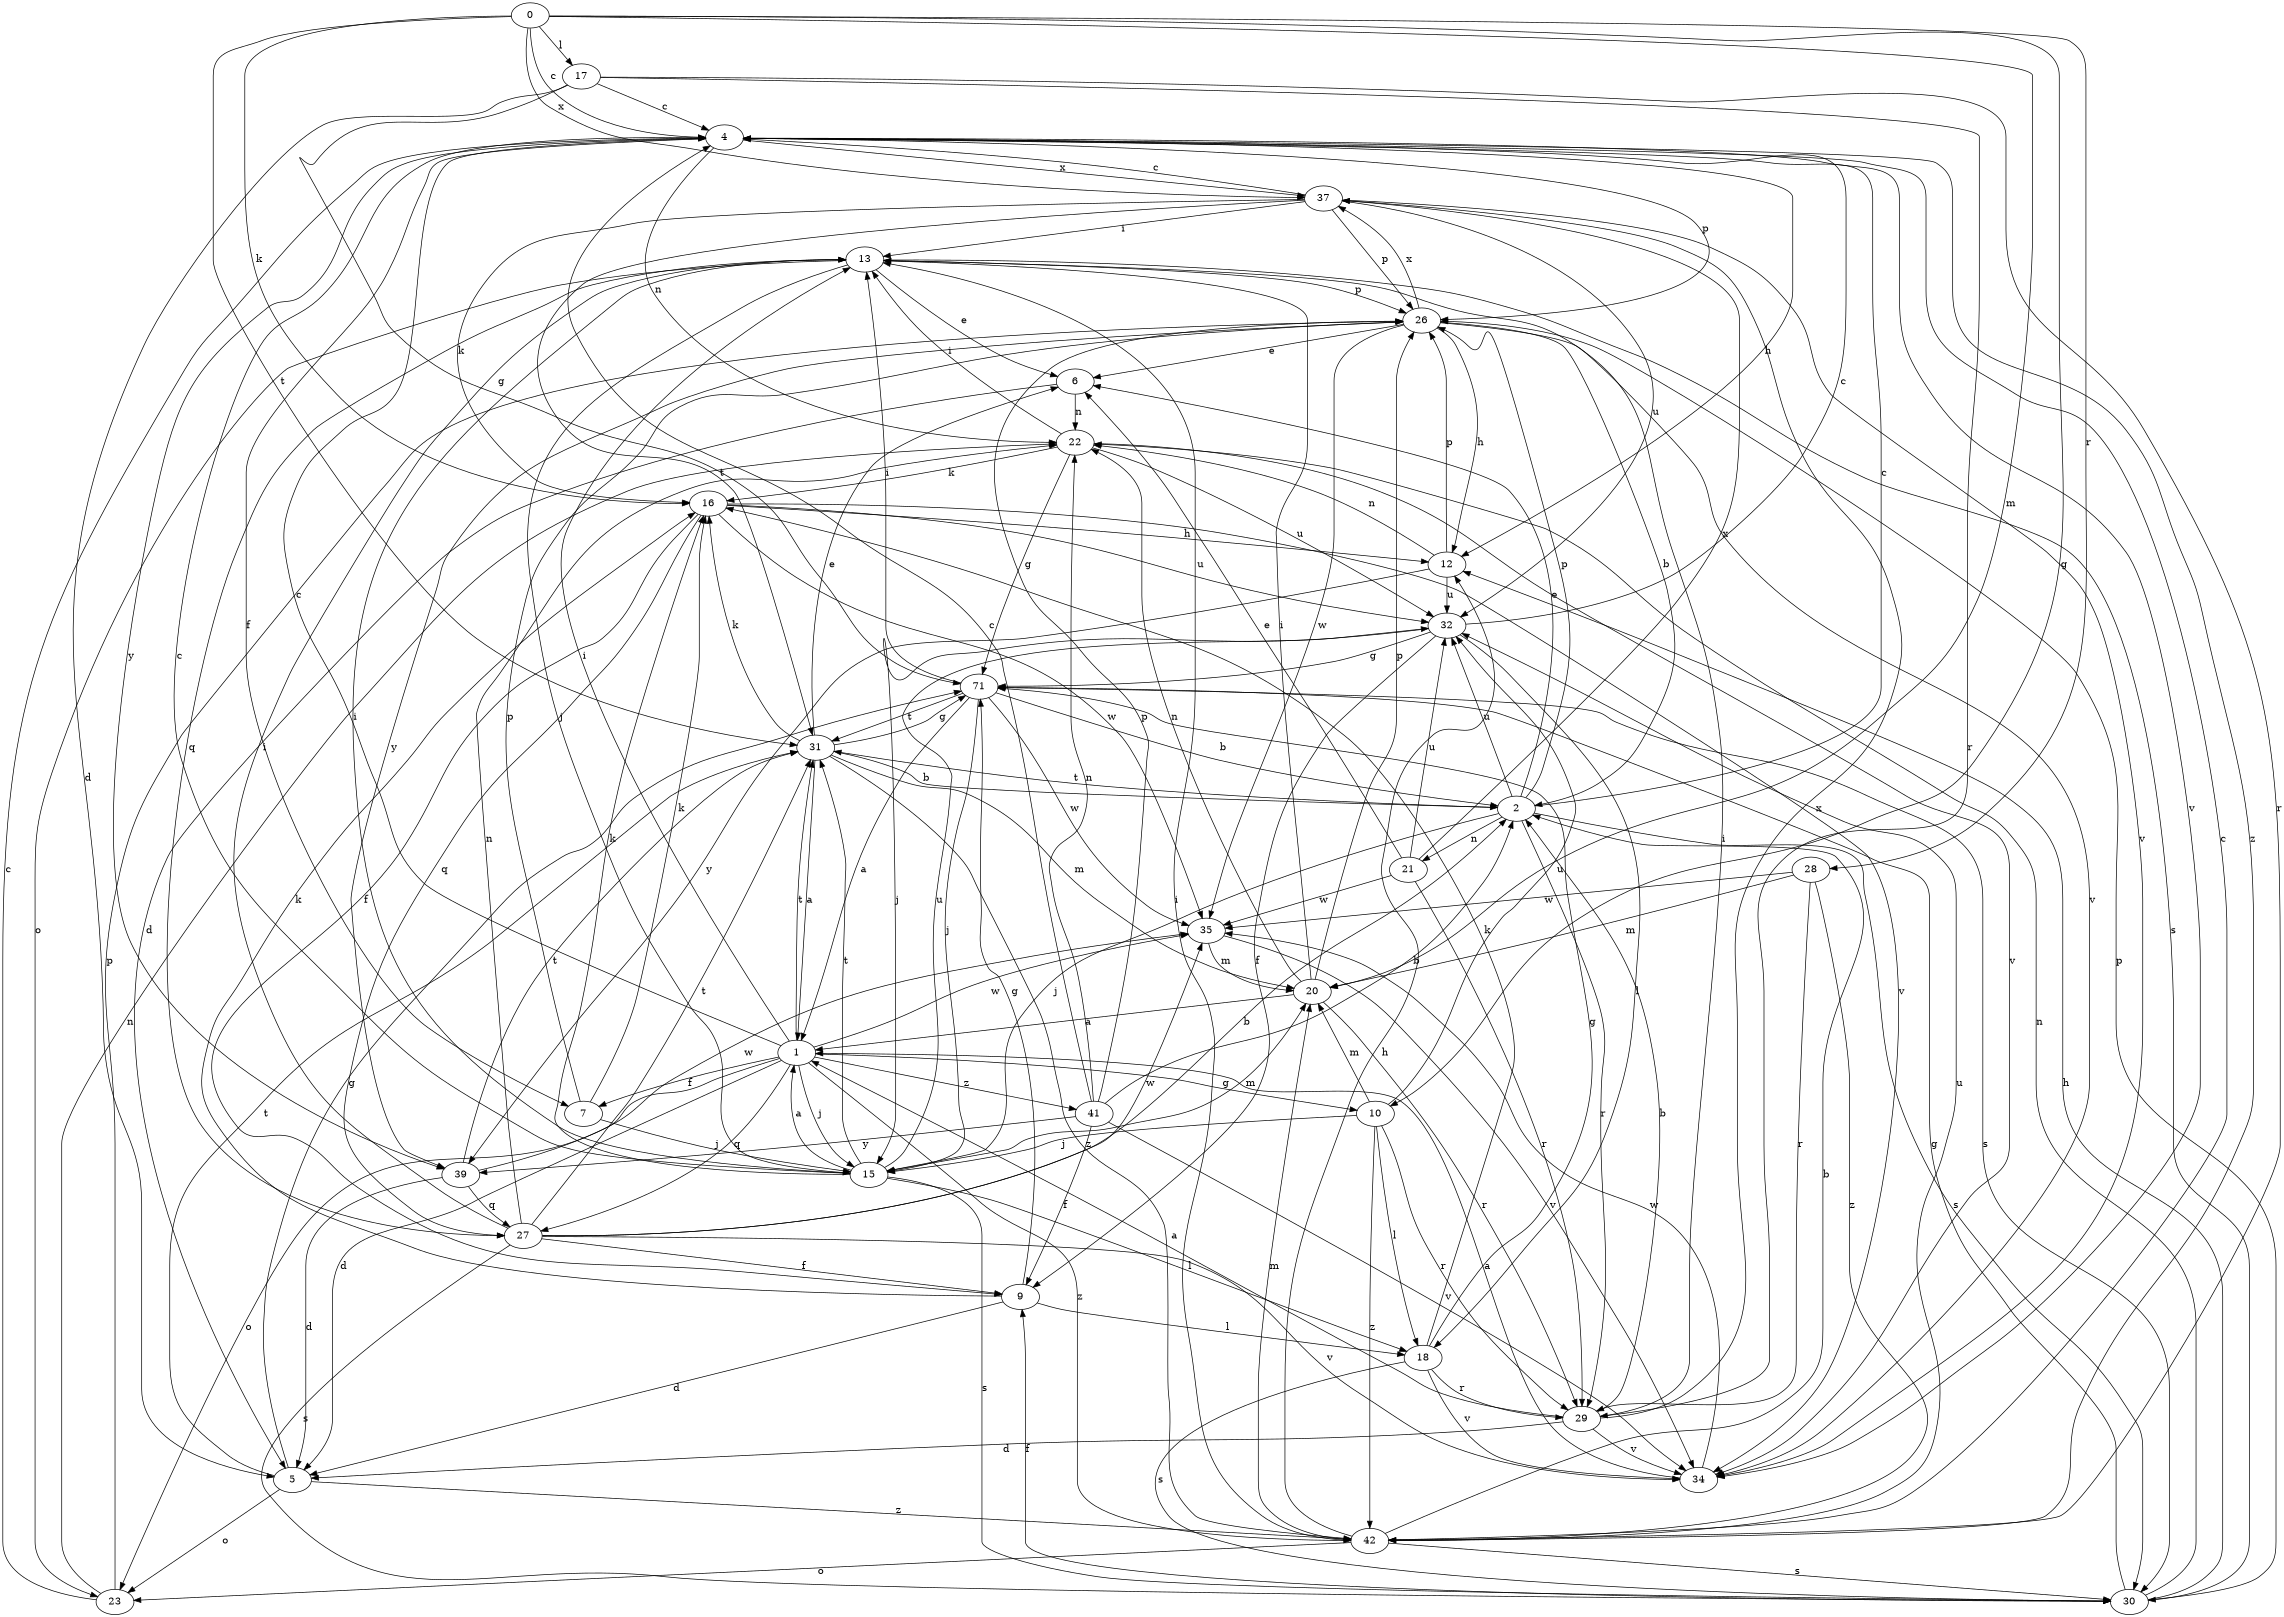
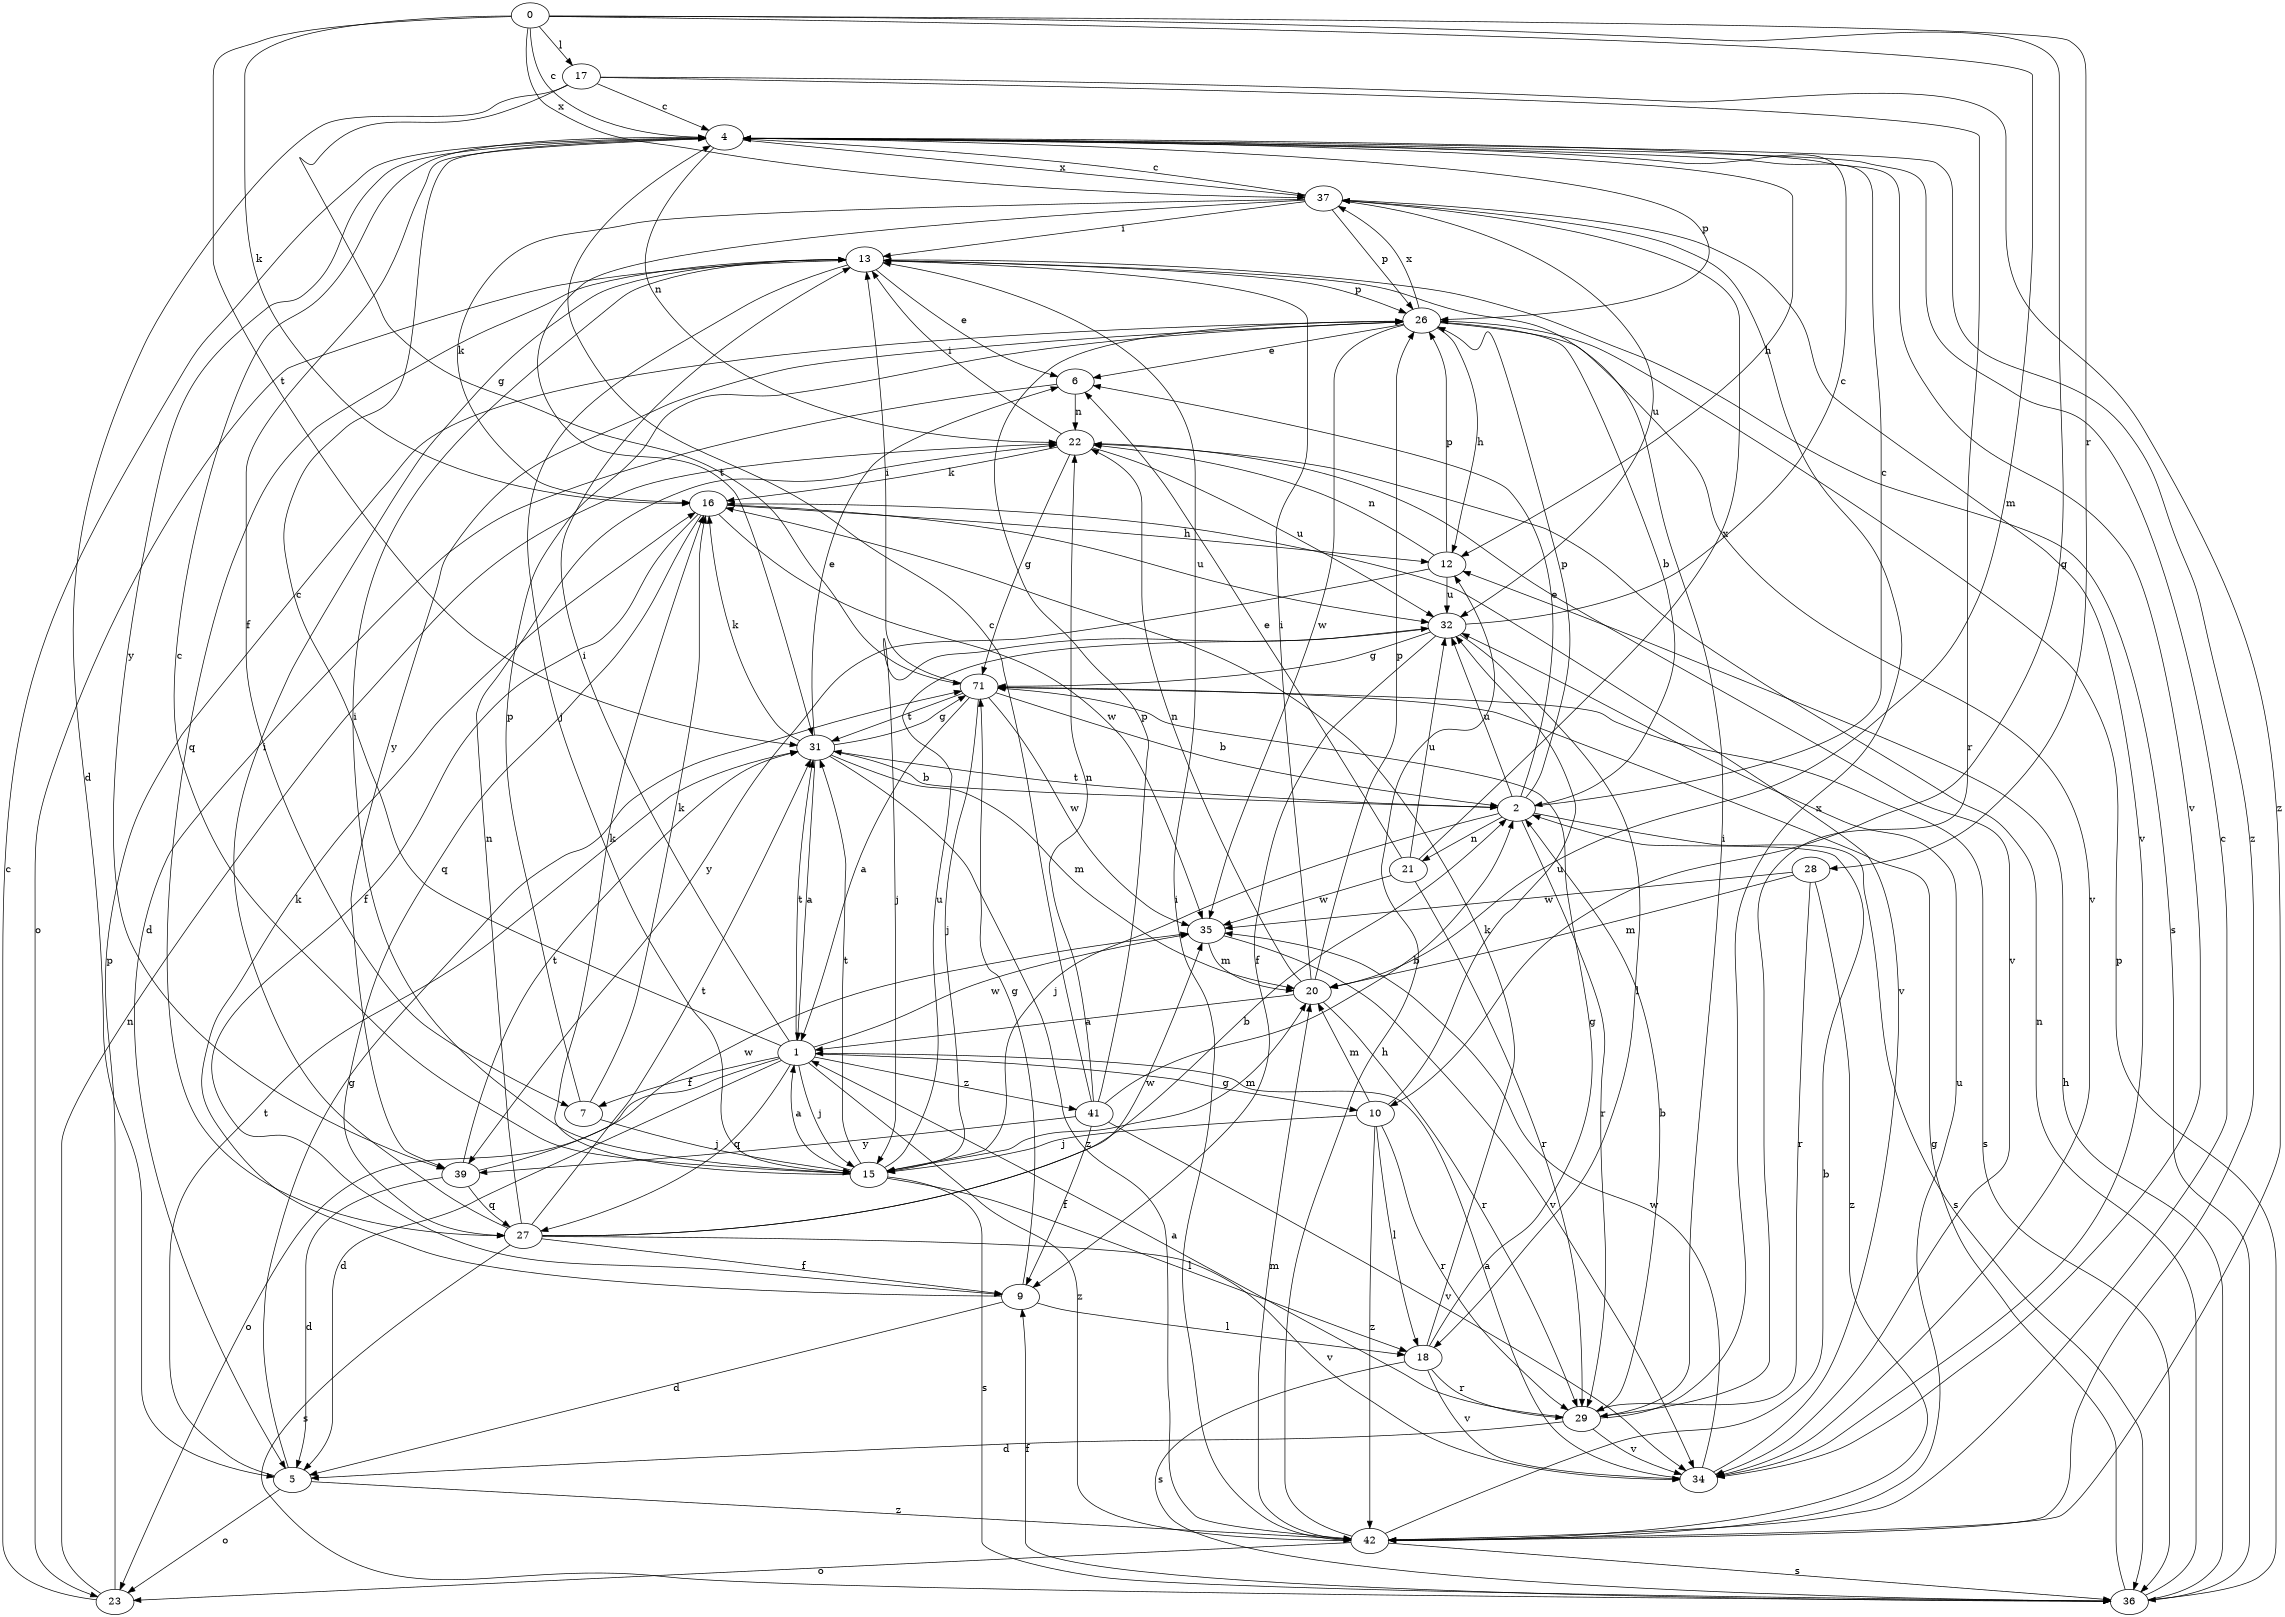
edge "16" -> "34": reversed
edge "17" -> "42": label "r" -> "z"
node "30": label "30" -> "36"
